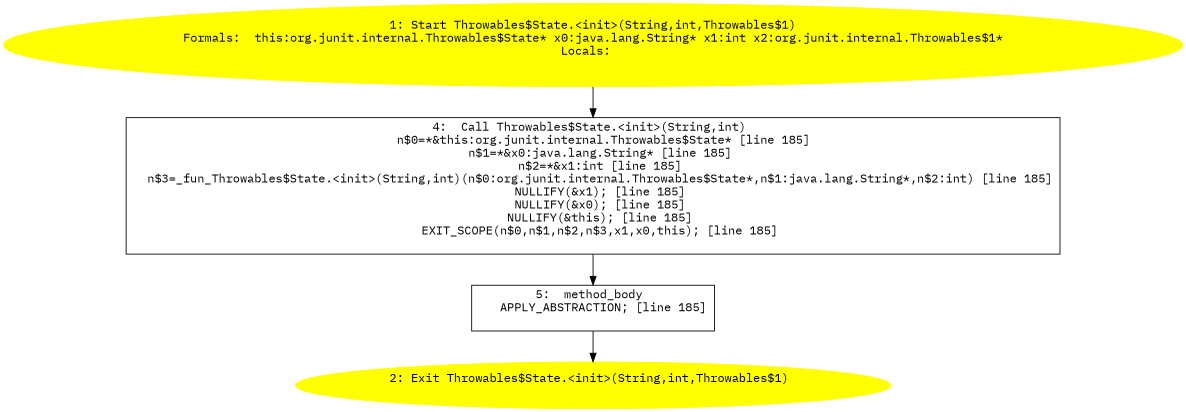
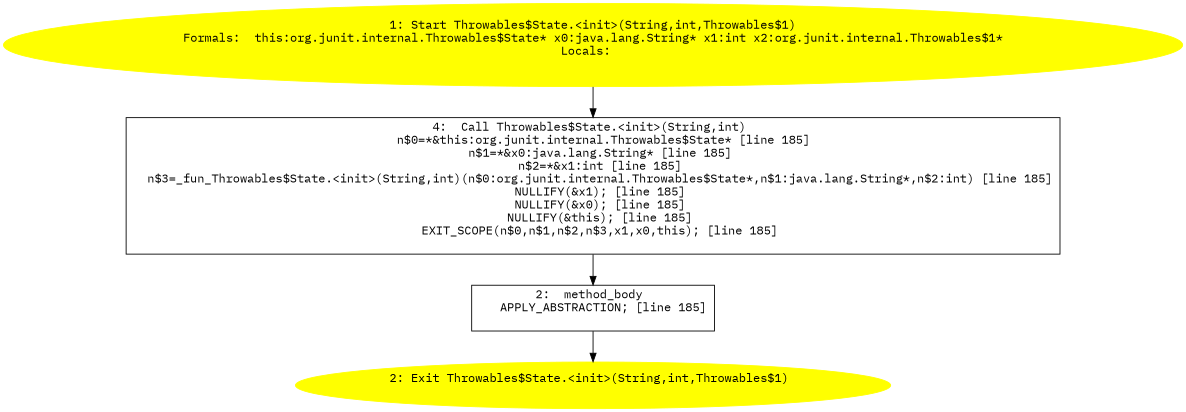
node "5:  method_body APPLY_ABSTRACTION; [line 185]": label "5:  method_body APPLY_ABSTRACTION; [line 185]" -> "2:  method_body APPLY_ABSTRACTION; [line 185]"
